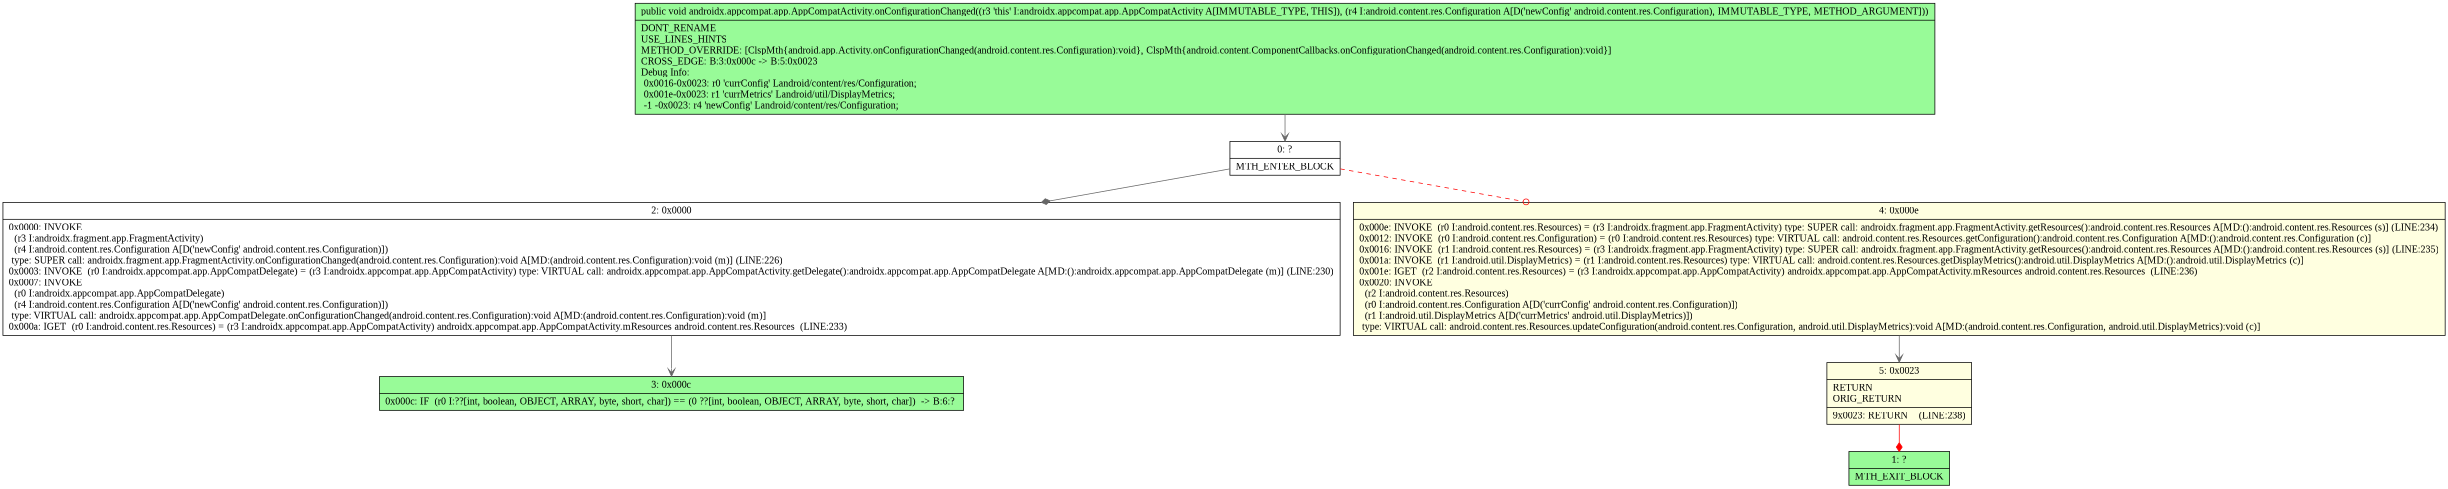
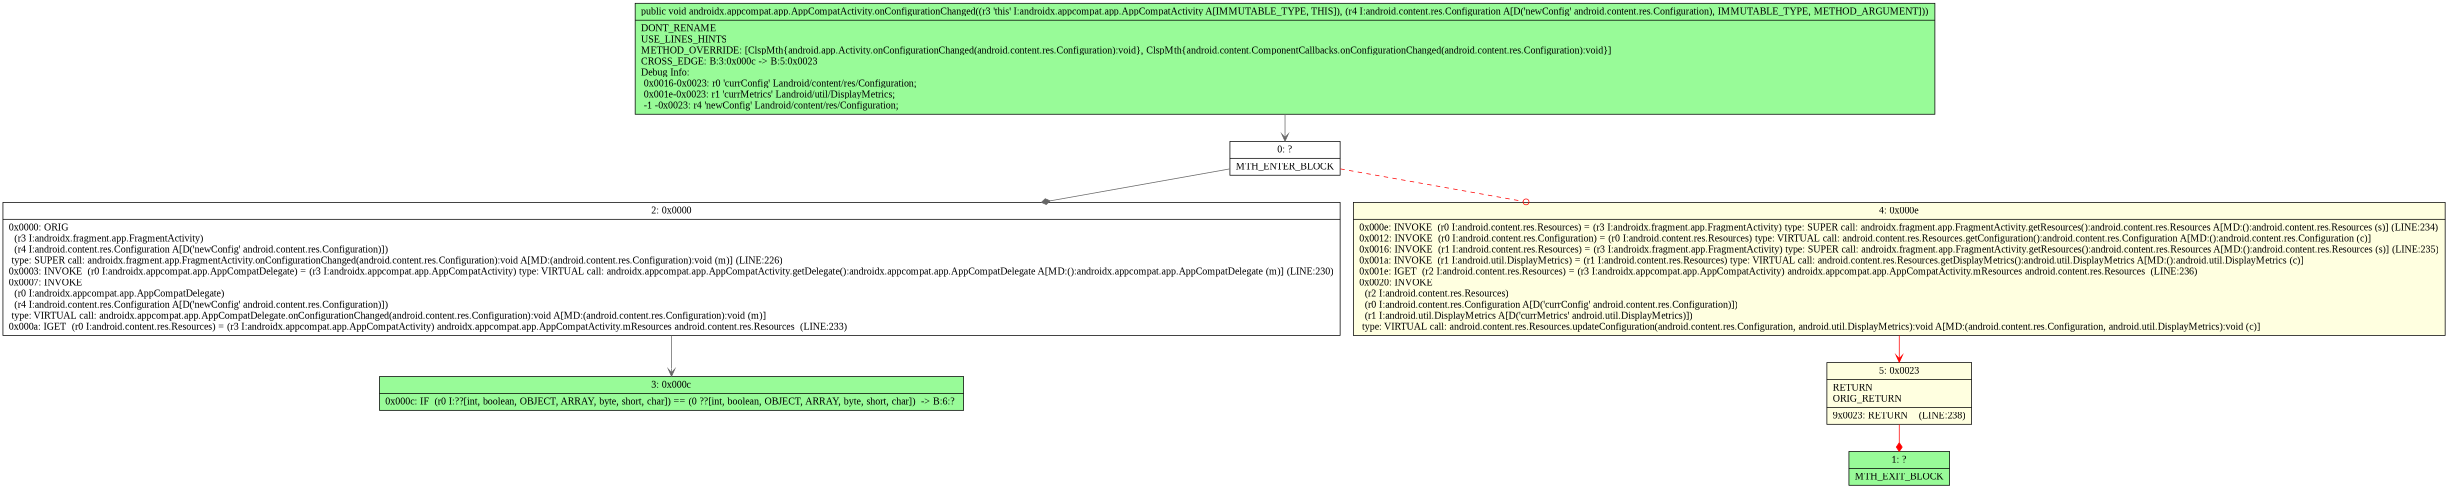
node "2: 0x0000": text "0x0000: INVOKE" -> "0x0000: ORIG"
edge "4: 0x000e" -> "5: 0x0023": color gray40 -> red
